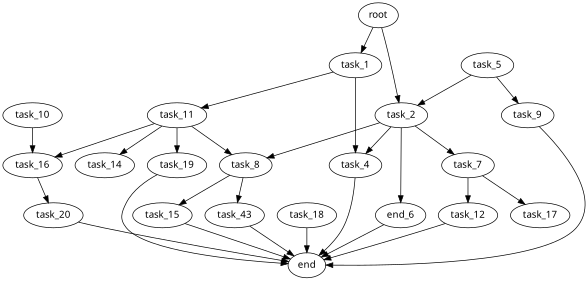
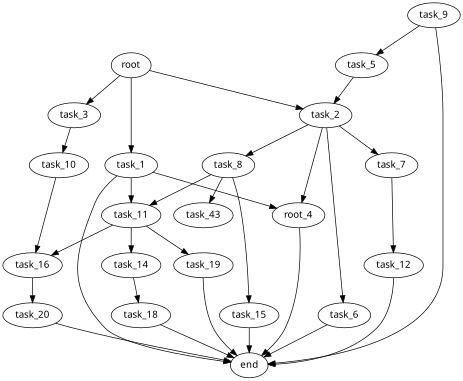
edge "task_5" -> "task_9": reversed
node "task_3": added
edge "task_11" -> "task_8": reversed
node "task_4": label "task_4" -> "root_4"
node "end_6": label "end_6" -> "task_6"
node "task_17": removed
edge "task_43" -> "end": now "task_1" -> "end"
edge "task_14" -> "task_18": added
